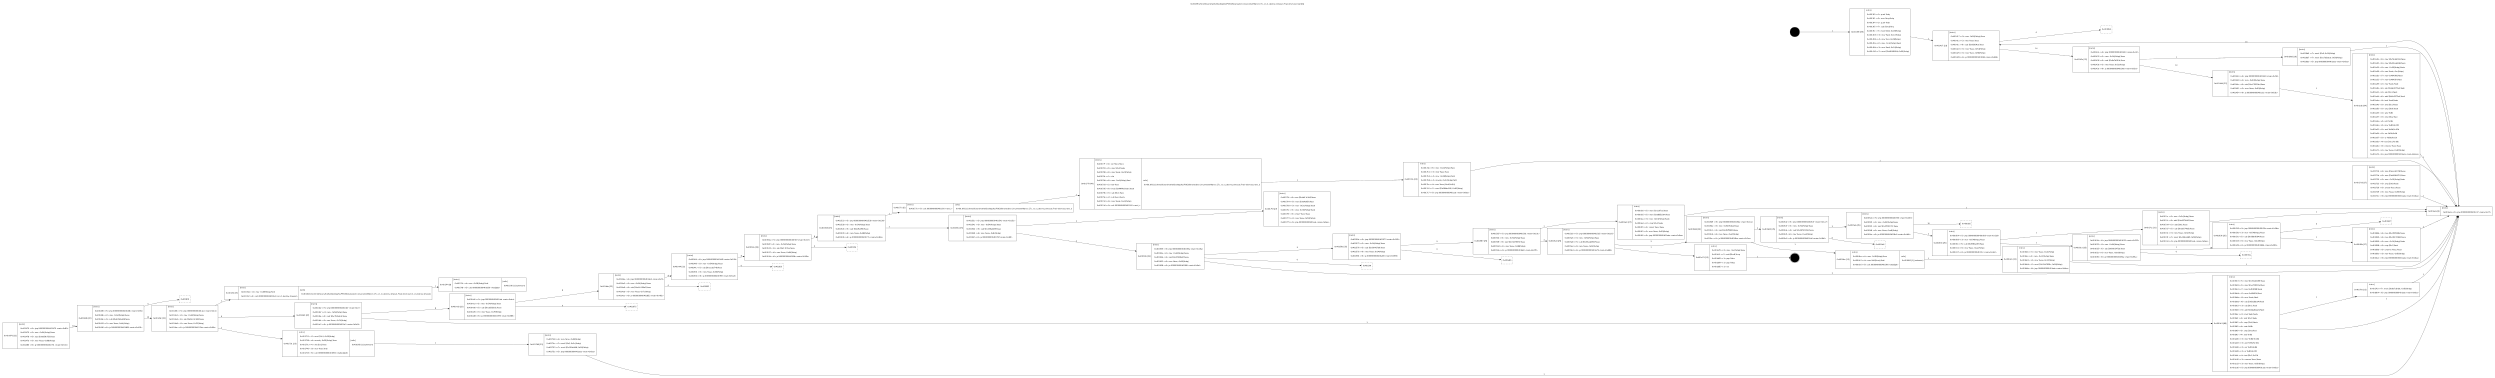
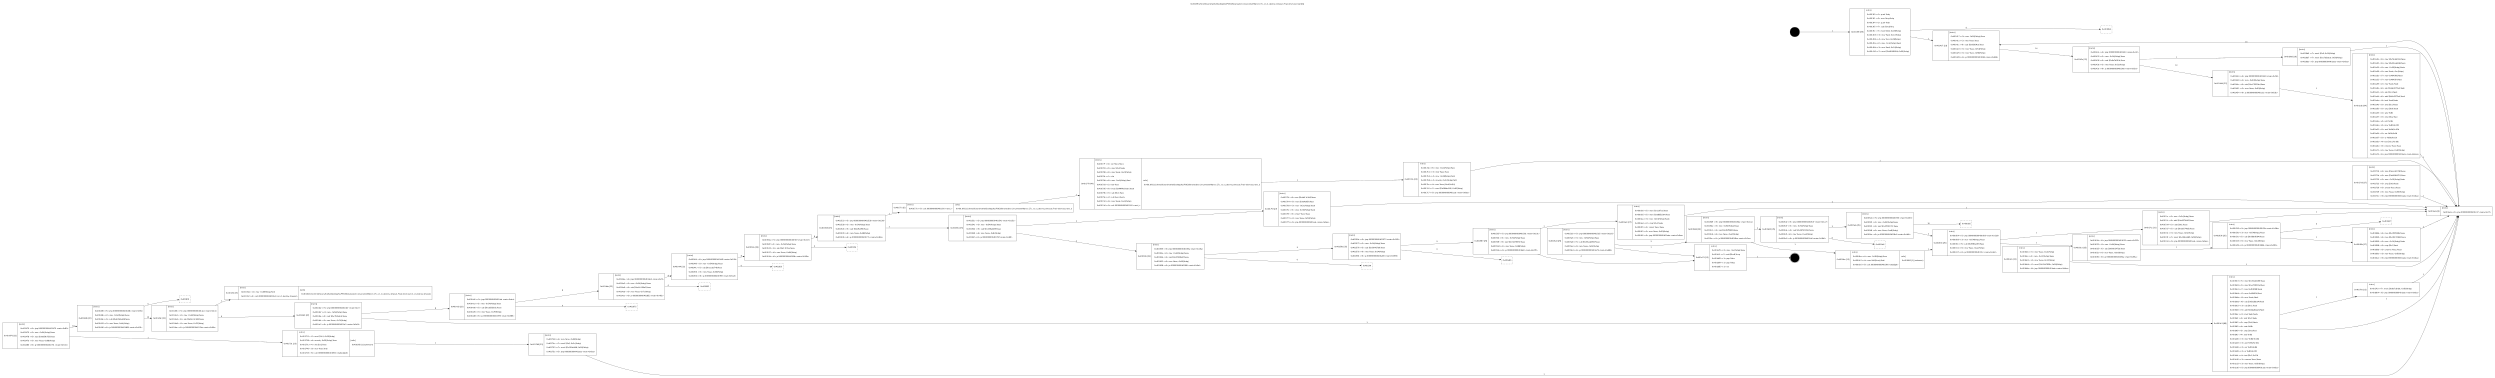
edge "0x401417 [23]" -> "0x401956": now "0x4013f0 [39]" -> "0x401956"
edge "0x401587 [25]" -> "0x4015a0 [25]": now "0x401587 [25]" -> "0x401a79 [13]"
node "0x40194a": removed
edge "0x4016be [13]" -> "0x4016cb [21]": now "0x4016be [13]" -> "0x401604 [25]"
edge "0x401555 [25]" -> "0x401ada [5]": now "0x40175f [27]" -> "0x401ada [5]"
node "0x4017f4 [9]": removed
edge "0x40149c [22]" -> "0x401731 [23]": now "0x401470 [22]" -> "0x401731 [23]"
